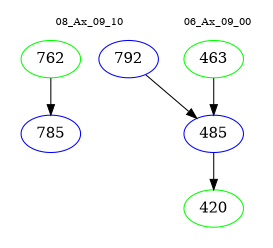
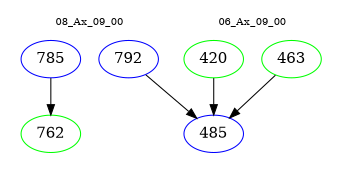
cluster "08_Ax_09_10": label "08_Ax_09_10" -> "08_Ax_09_00"
edge "762" -> "785": reversed
edge "485" -> "420": reversed
